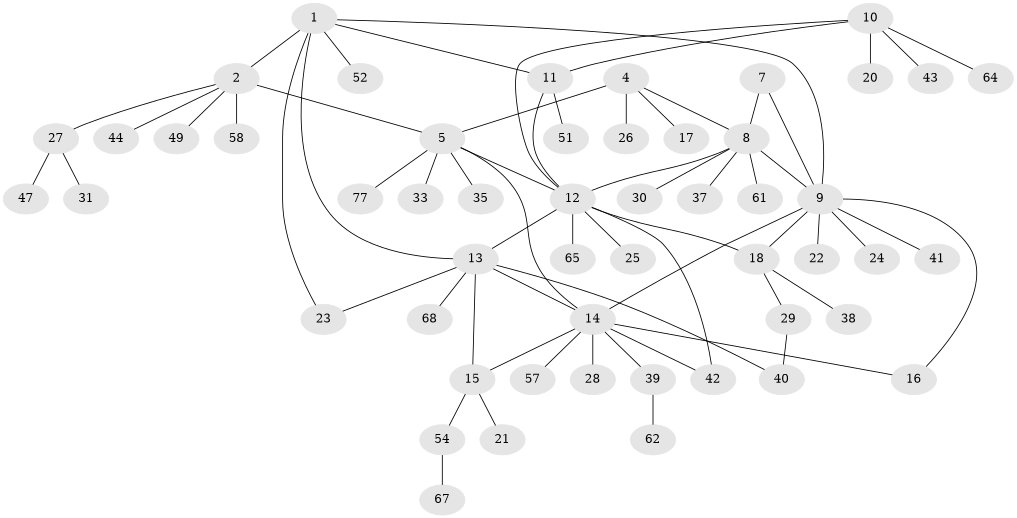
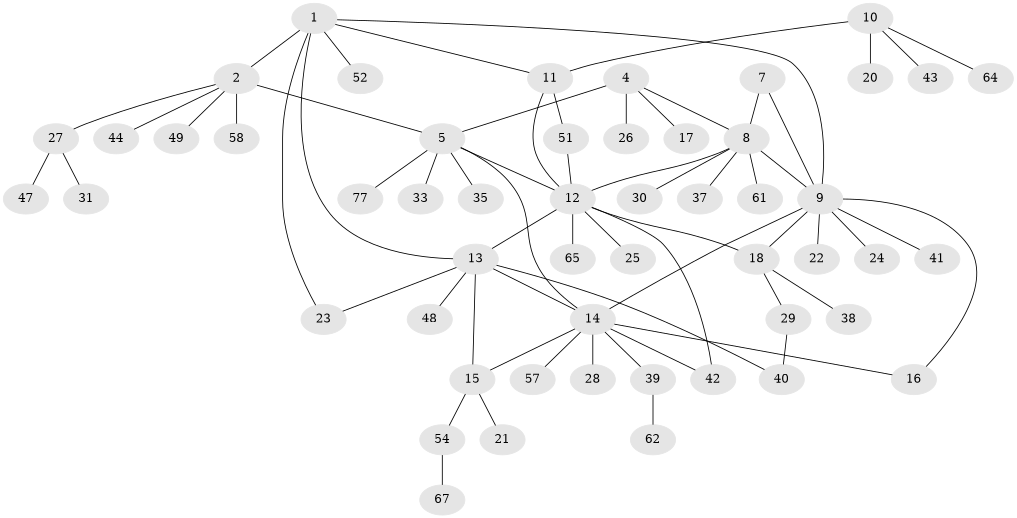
edge "10" -- "12": now "51" -- "12"
node "68": label "68" -> "48"
